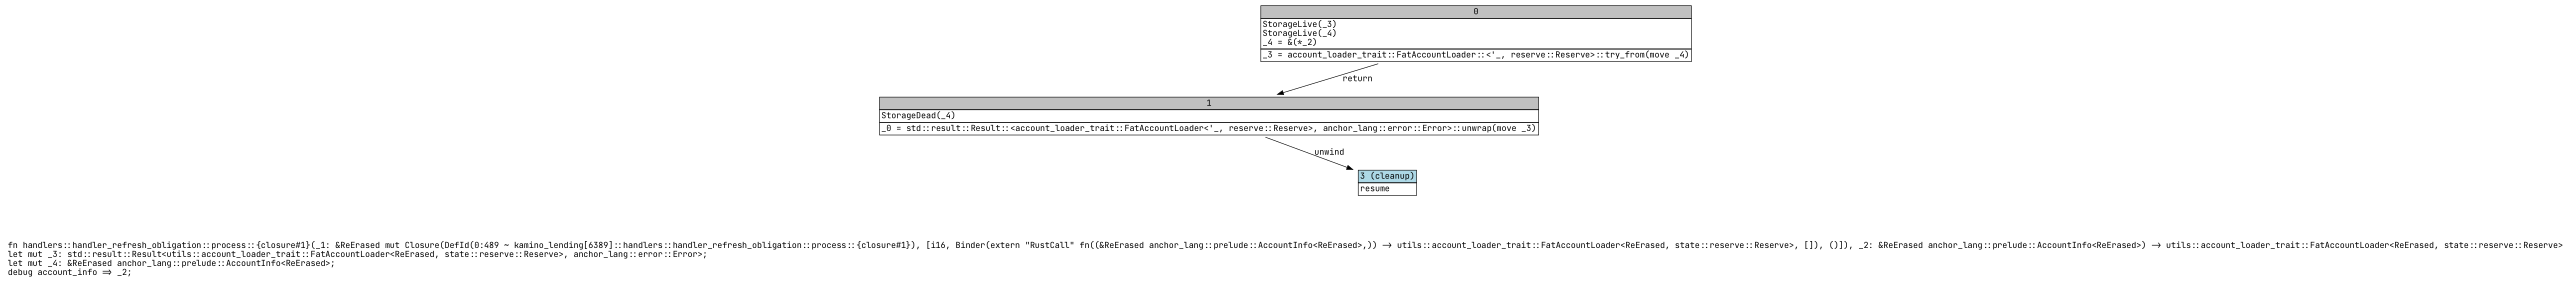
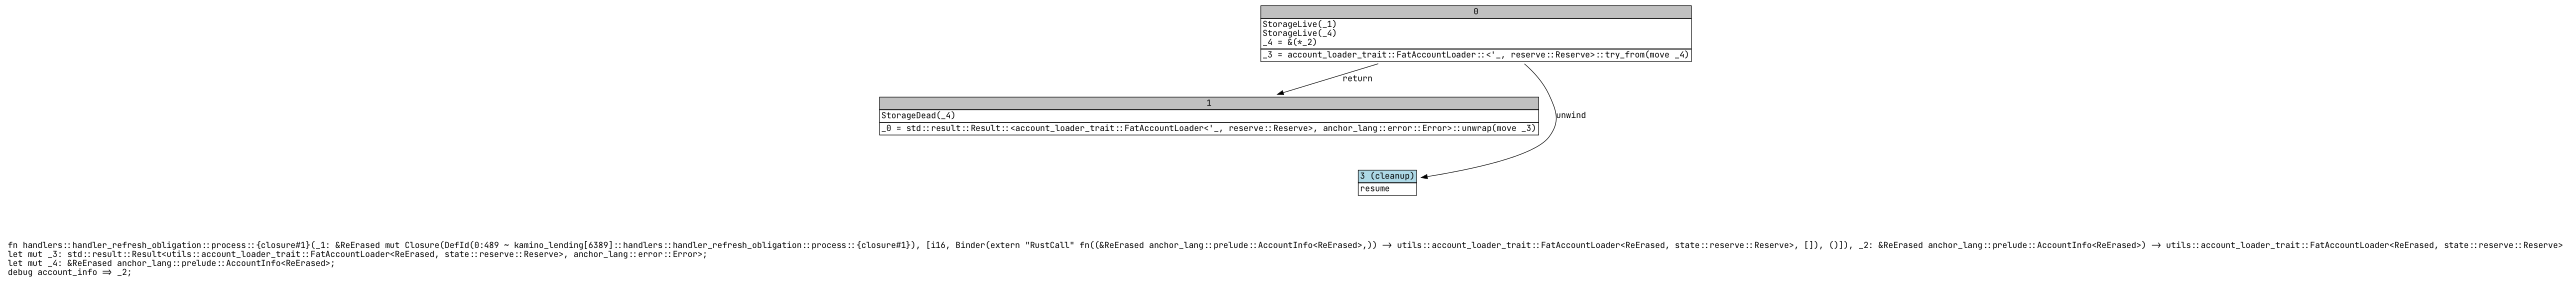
node "0": text "StorageLive(_3)" -> "StorageLive(_1)"
edge "1" -> "3 (cleanup)": now "0" -> "3 (cleanup)"
